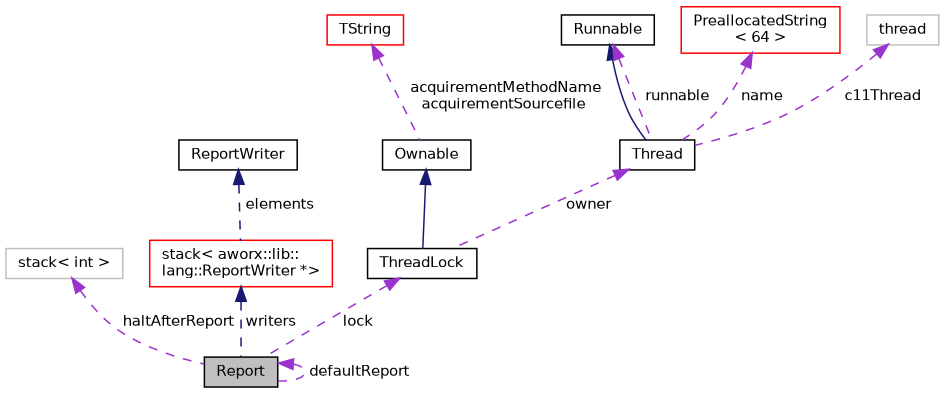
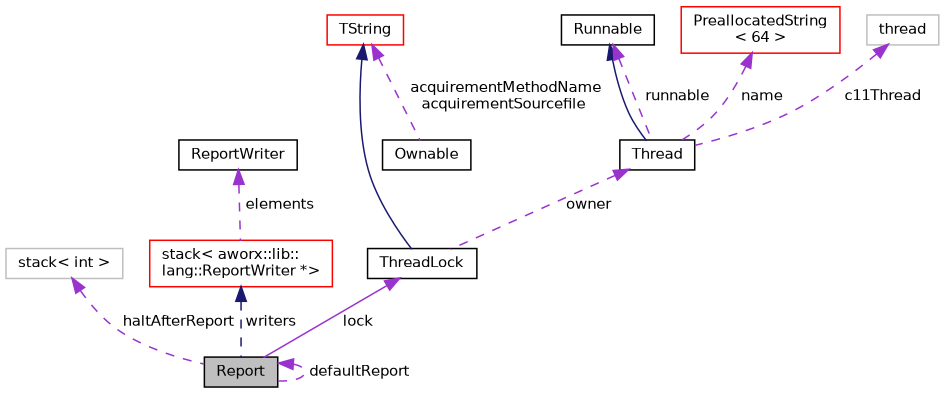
edge "stack< aworx::lib:: lang::ReportWriter *>" -> "ReportWriter": color midnightblue -> darkorchid3
edge "ThreadLock" -> "Ownable": now "ThreadLock" -> "TString"
edge "Report" -> "ThreadLock": style dashed -> solid
